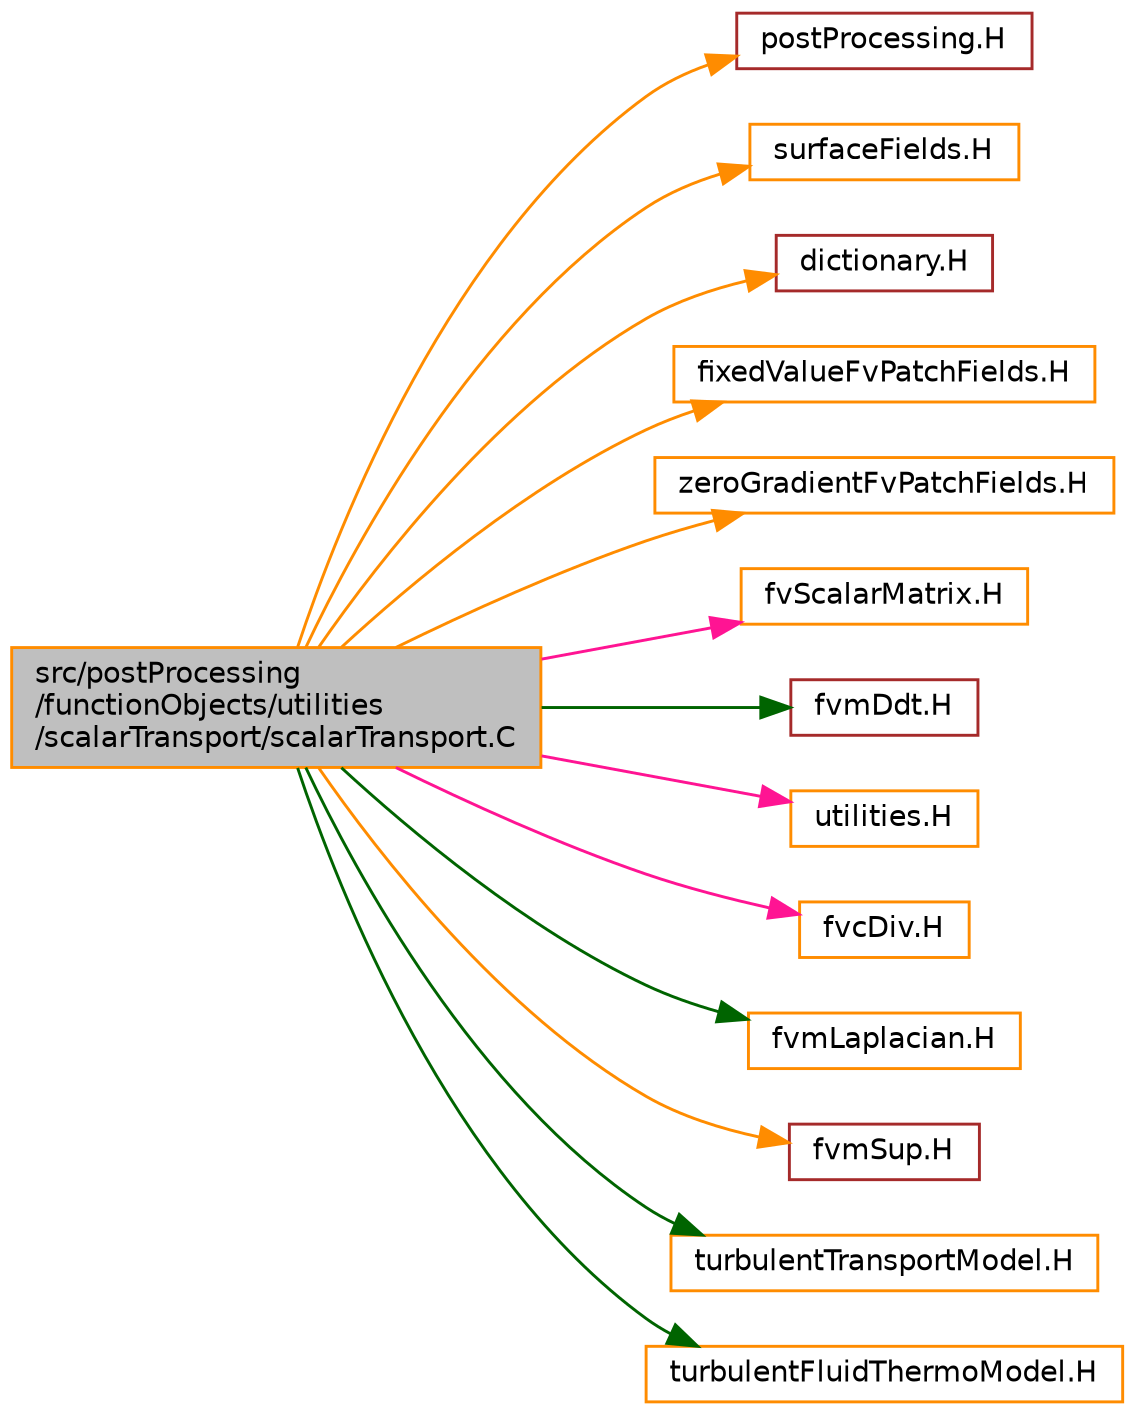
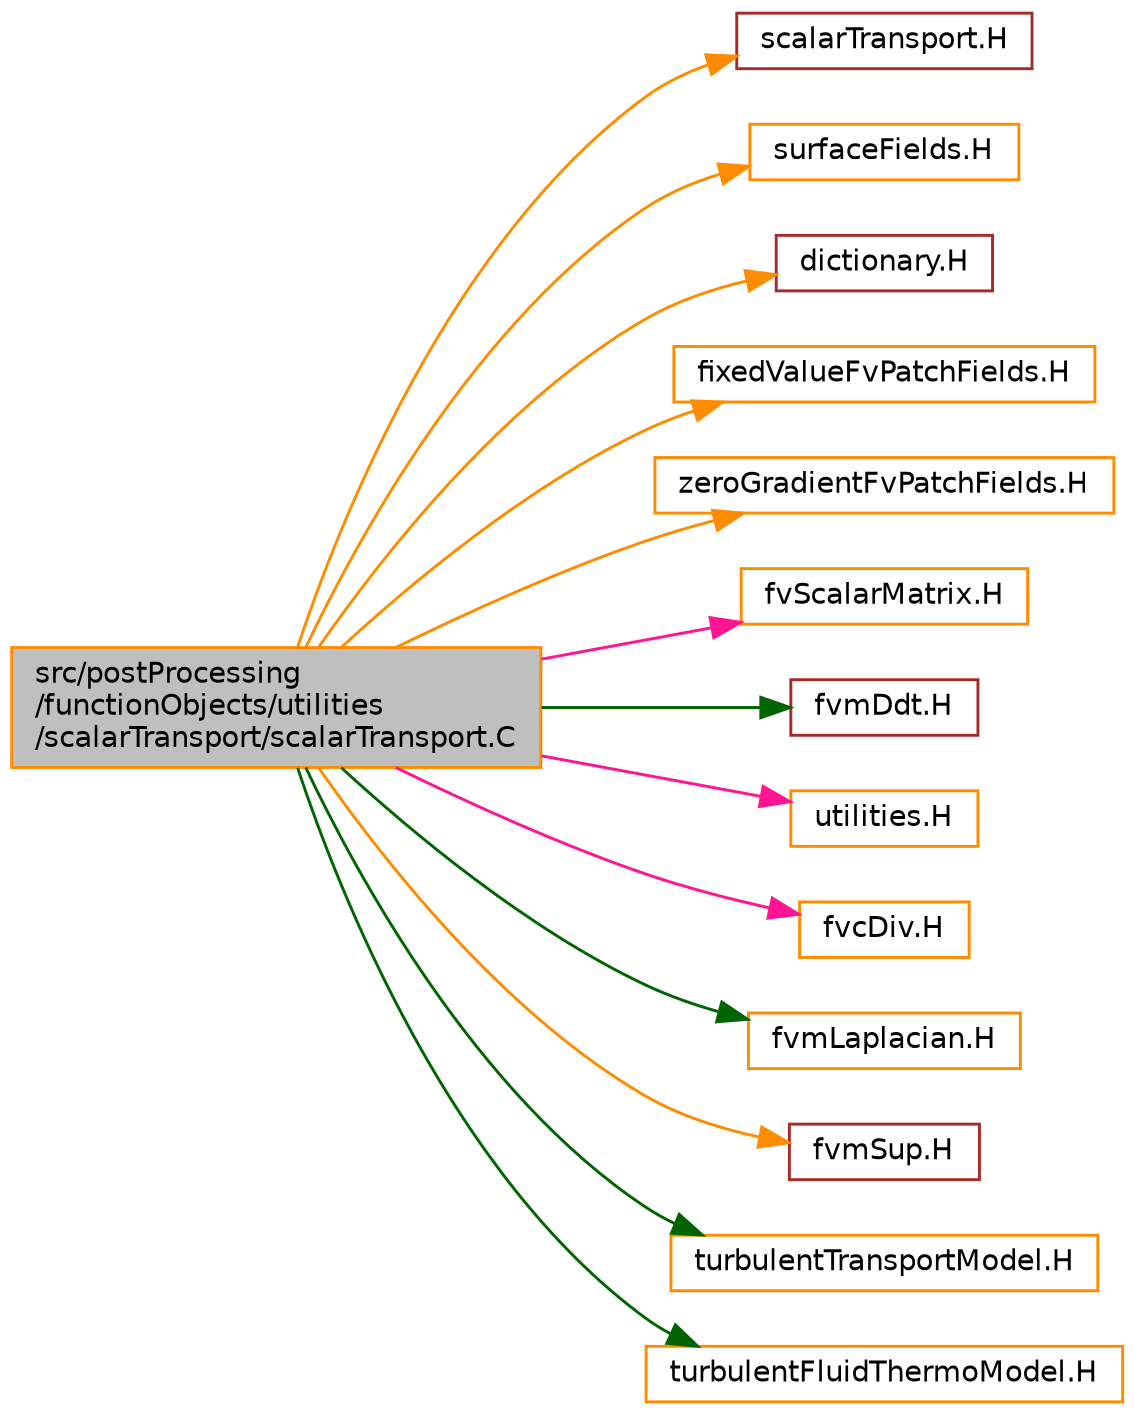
node "postProcessing.H": label "postProcessing.H" -> "scalarTransport.H"
